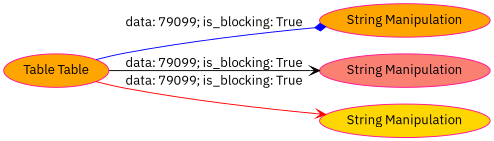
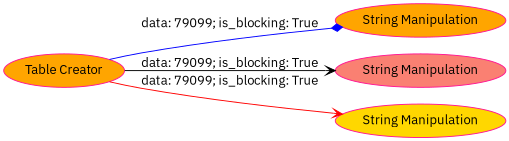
node "Table Table": label "Table Table" -> "Table Creator"
